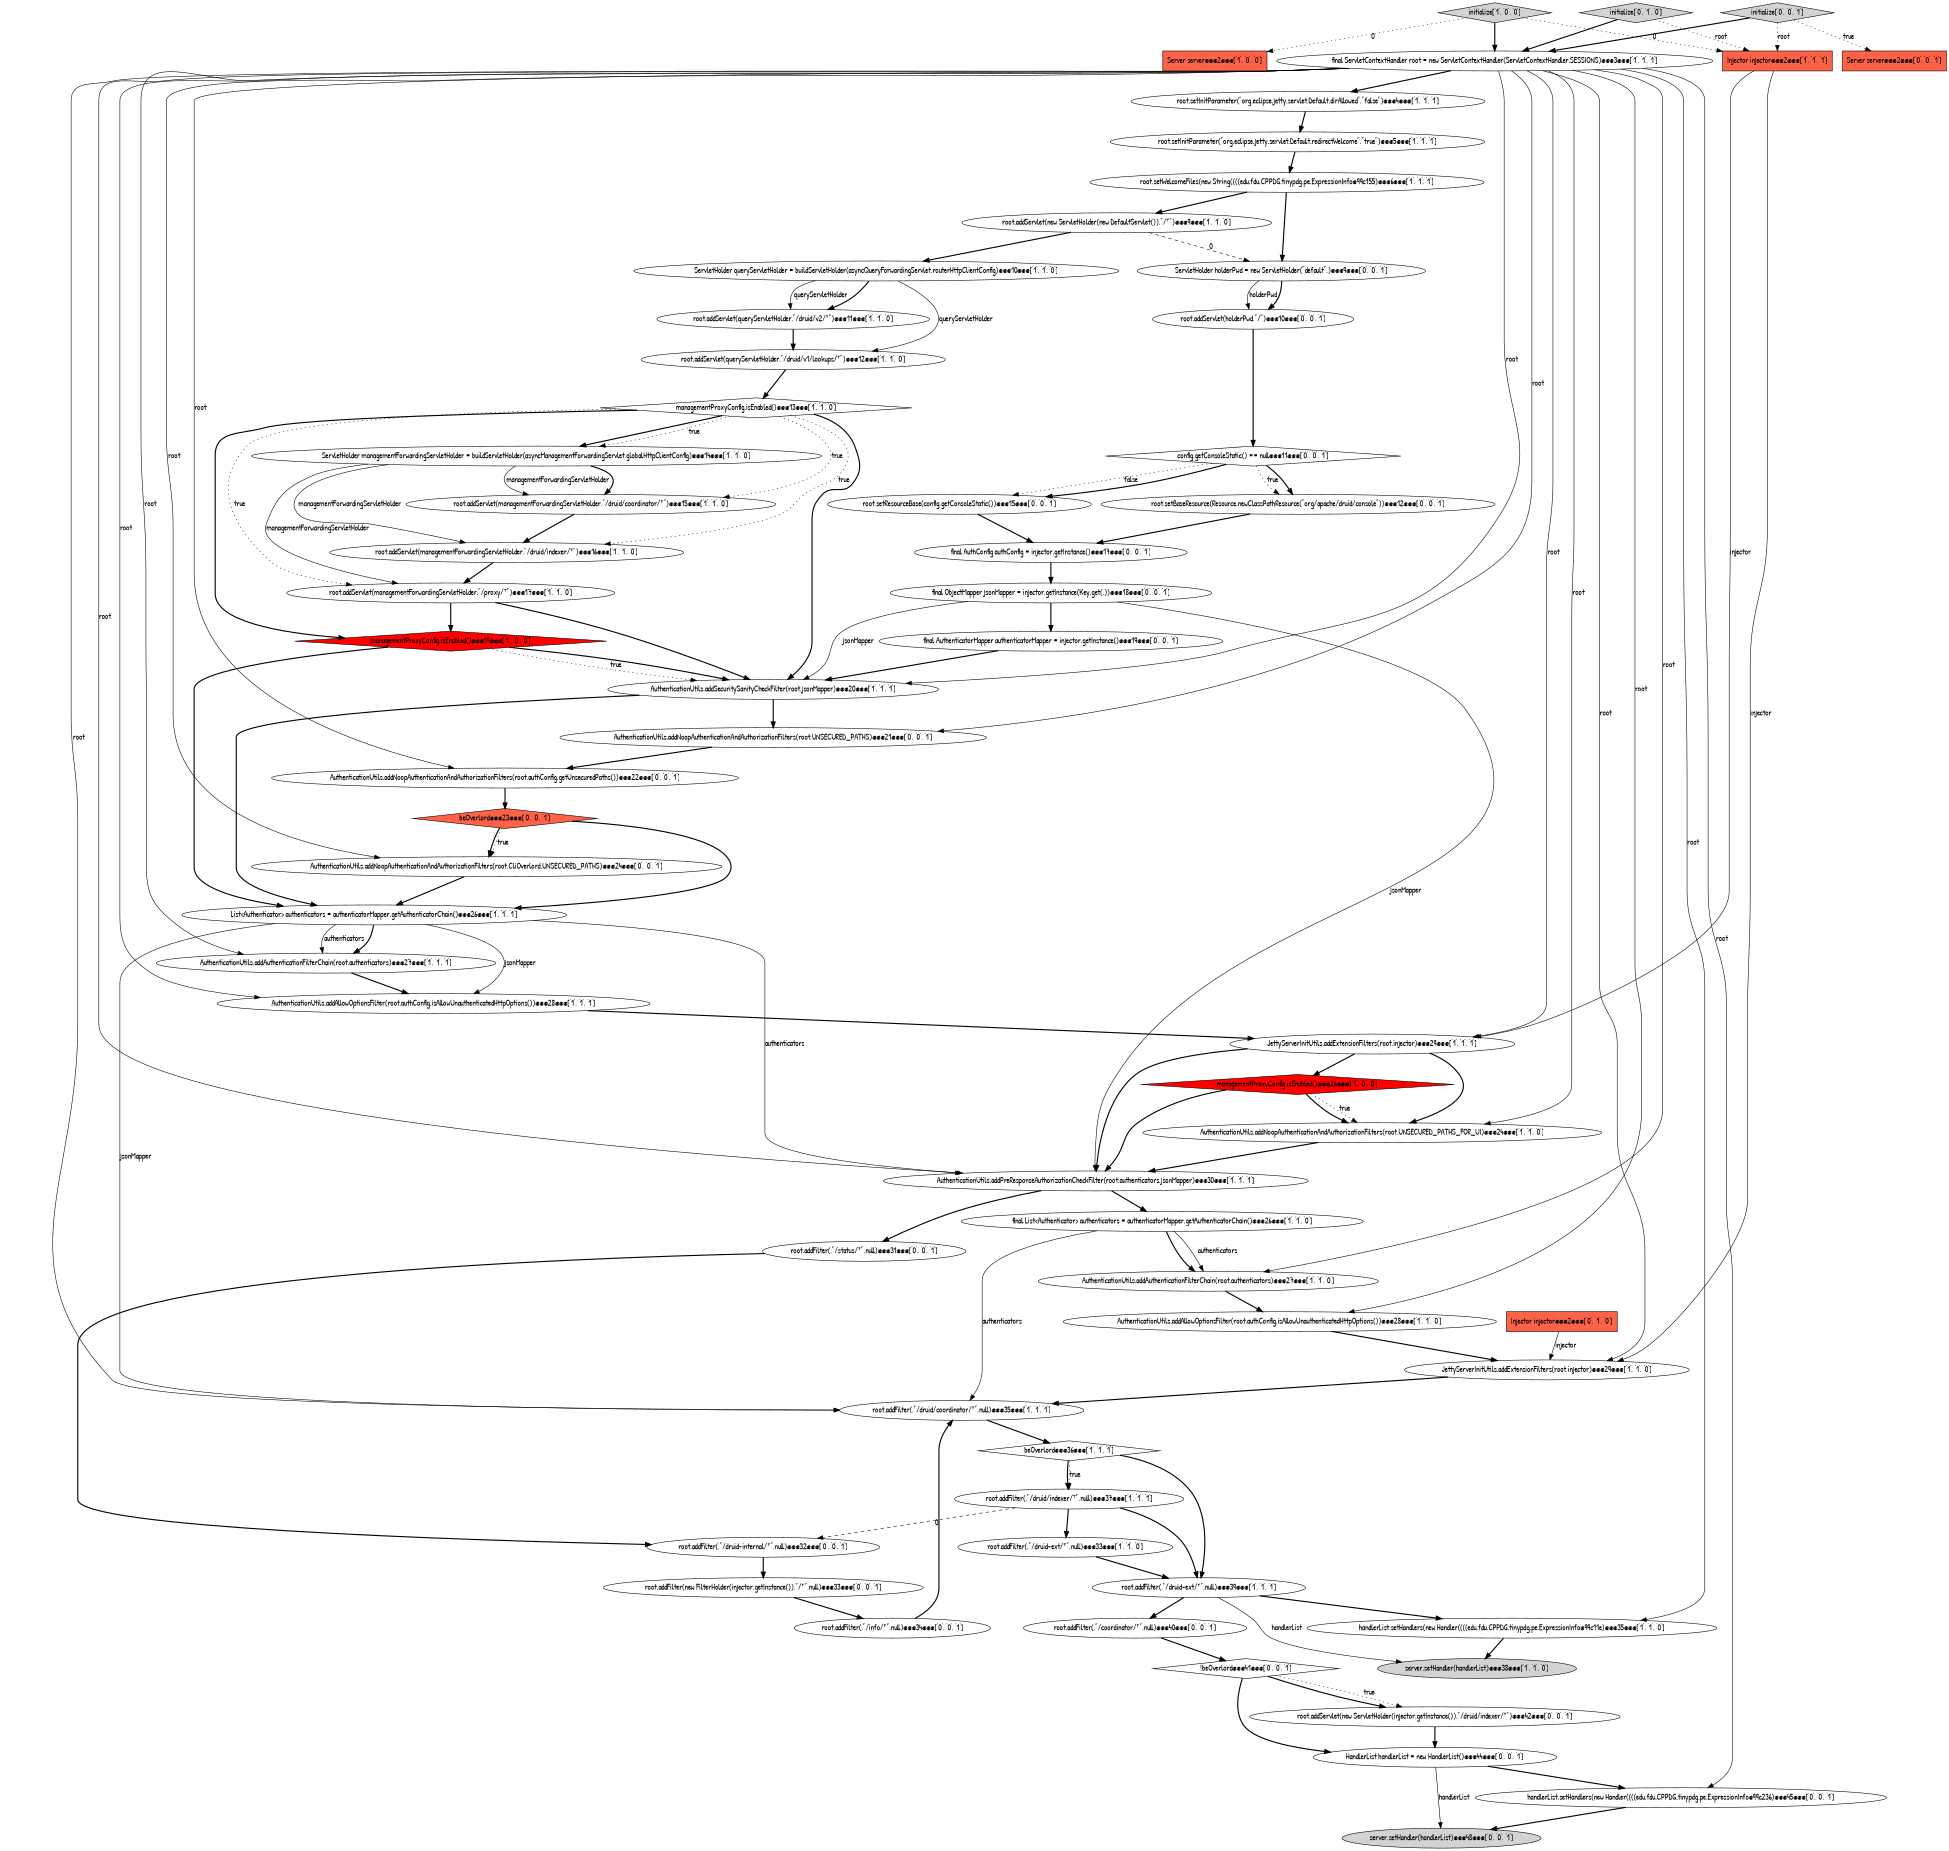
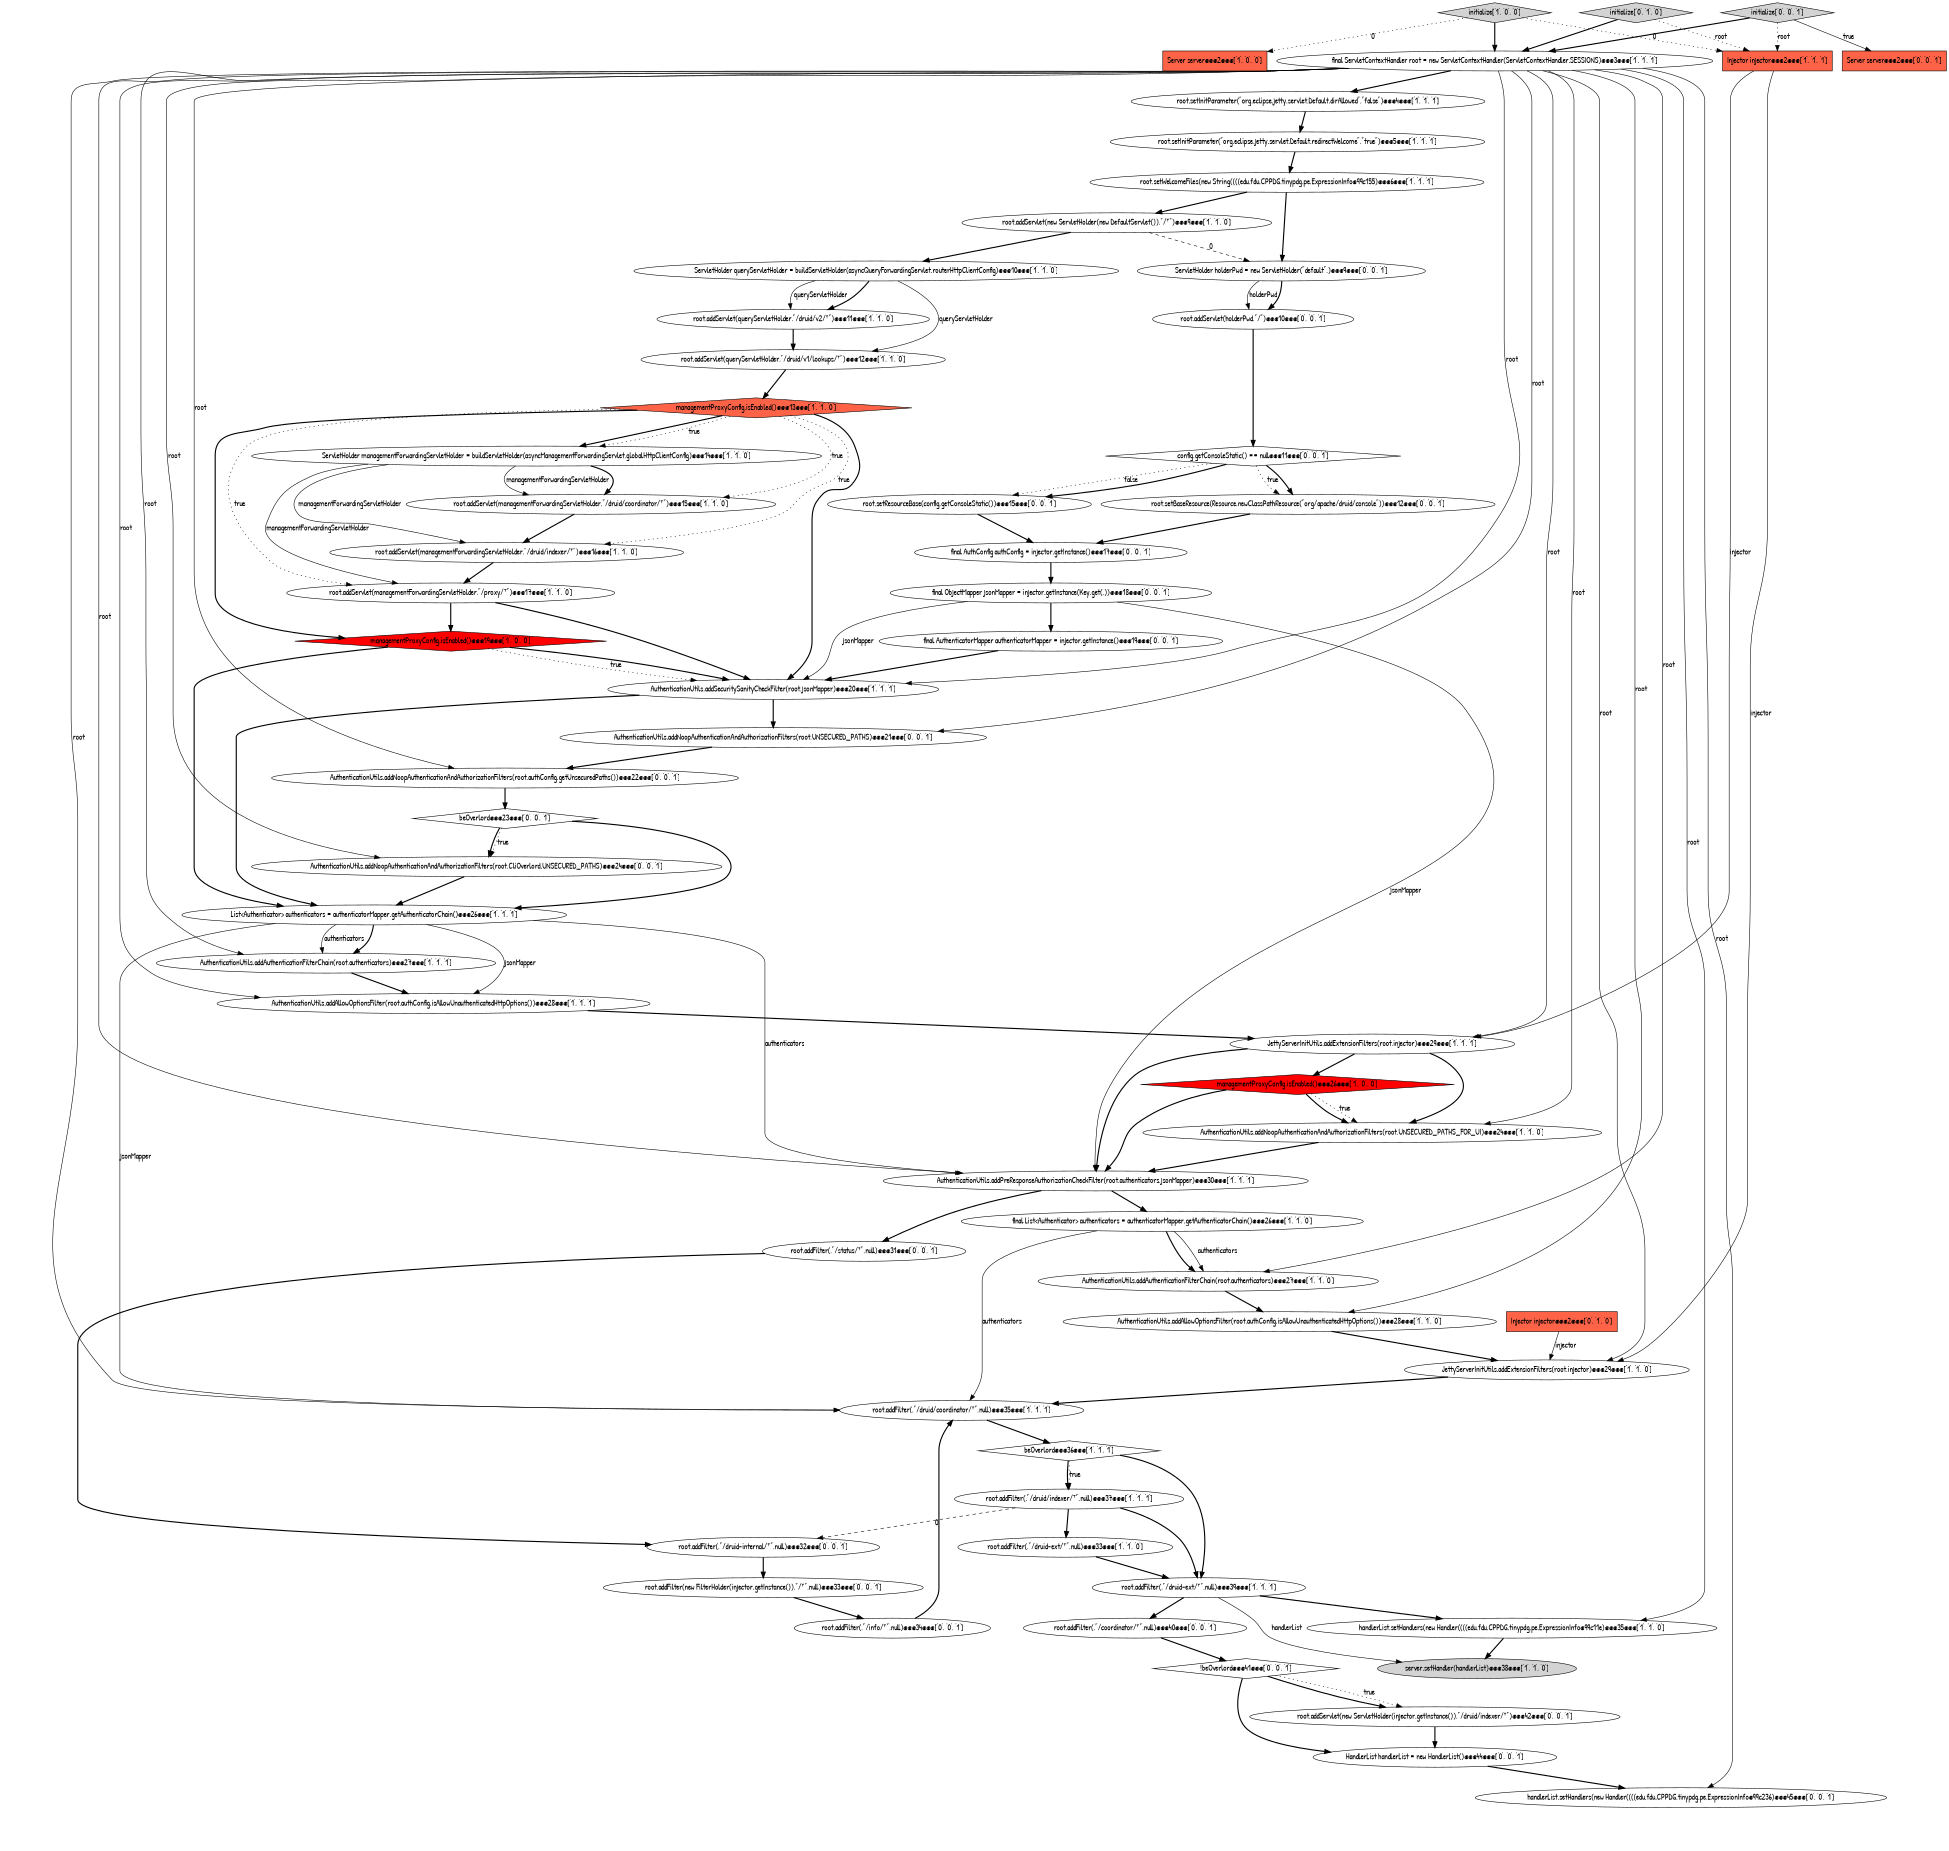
edge "initialize['0', '0', '1']" -> "Server server@@@2@@@['0', '0', '1']": style dotted -> solid
node "managementProxyConfig.isEnabled()@@@13@@@['1', '1', '0']": fillcolor white -> tomato
node "beOverlord@@@23@@@['0', '0', '1']": fillcolor tomato -> white
node "server.setHandler(handlerList)@@@48@@@['0', '0', '1']": removed
